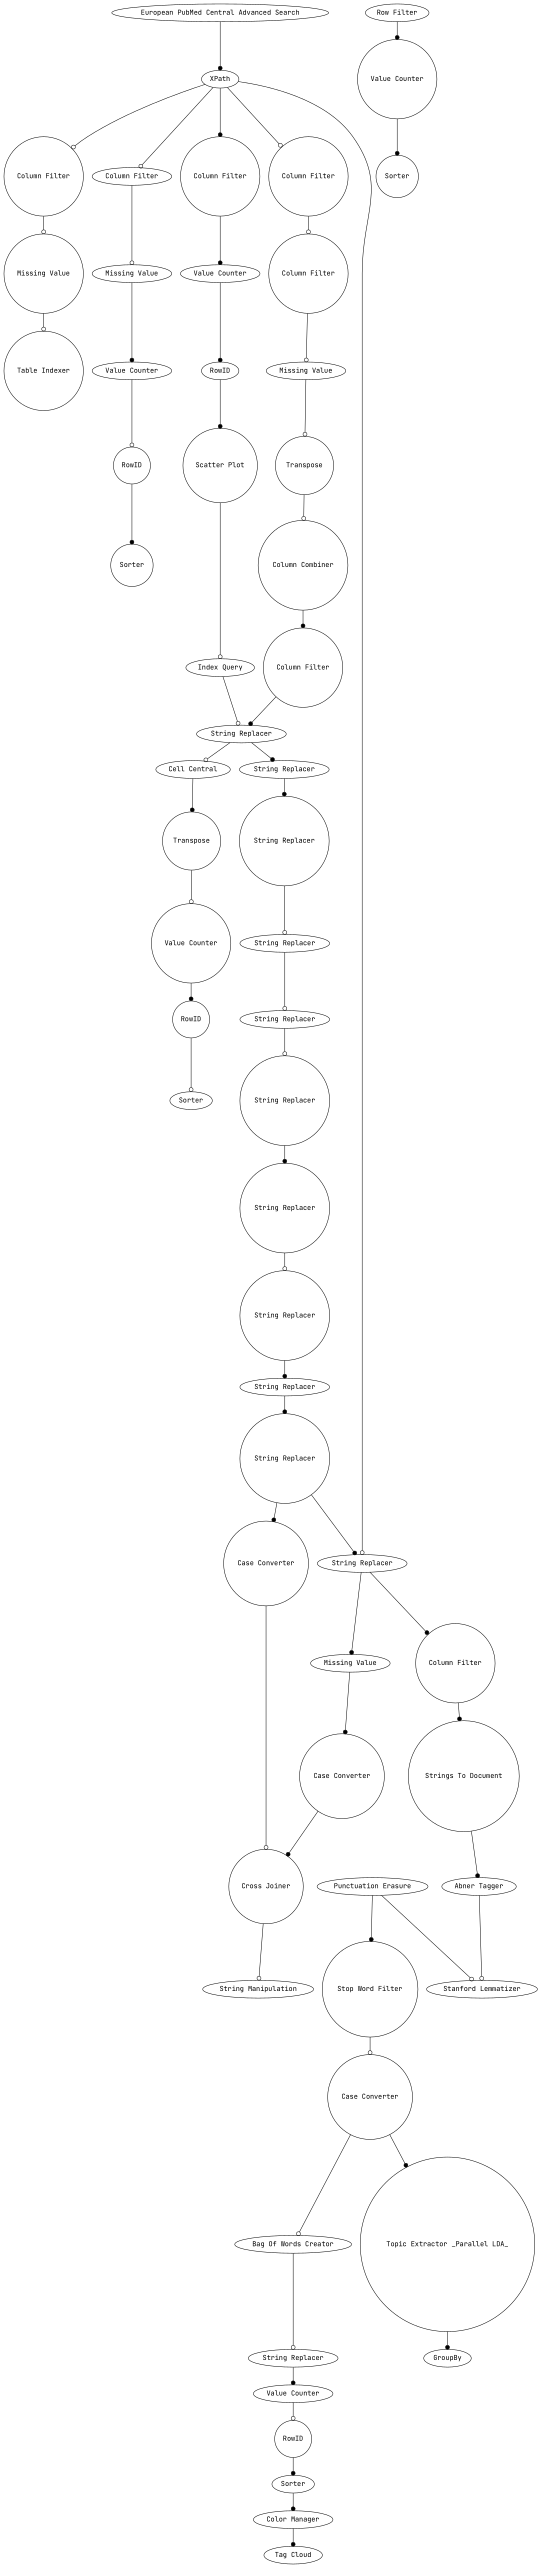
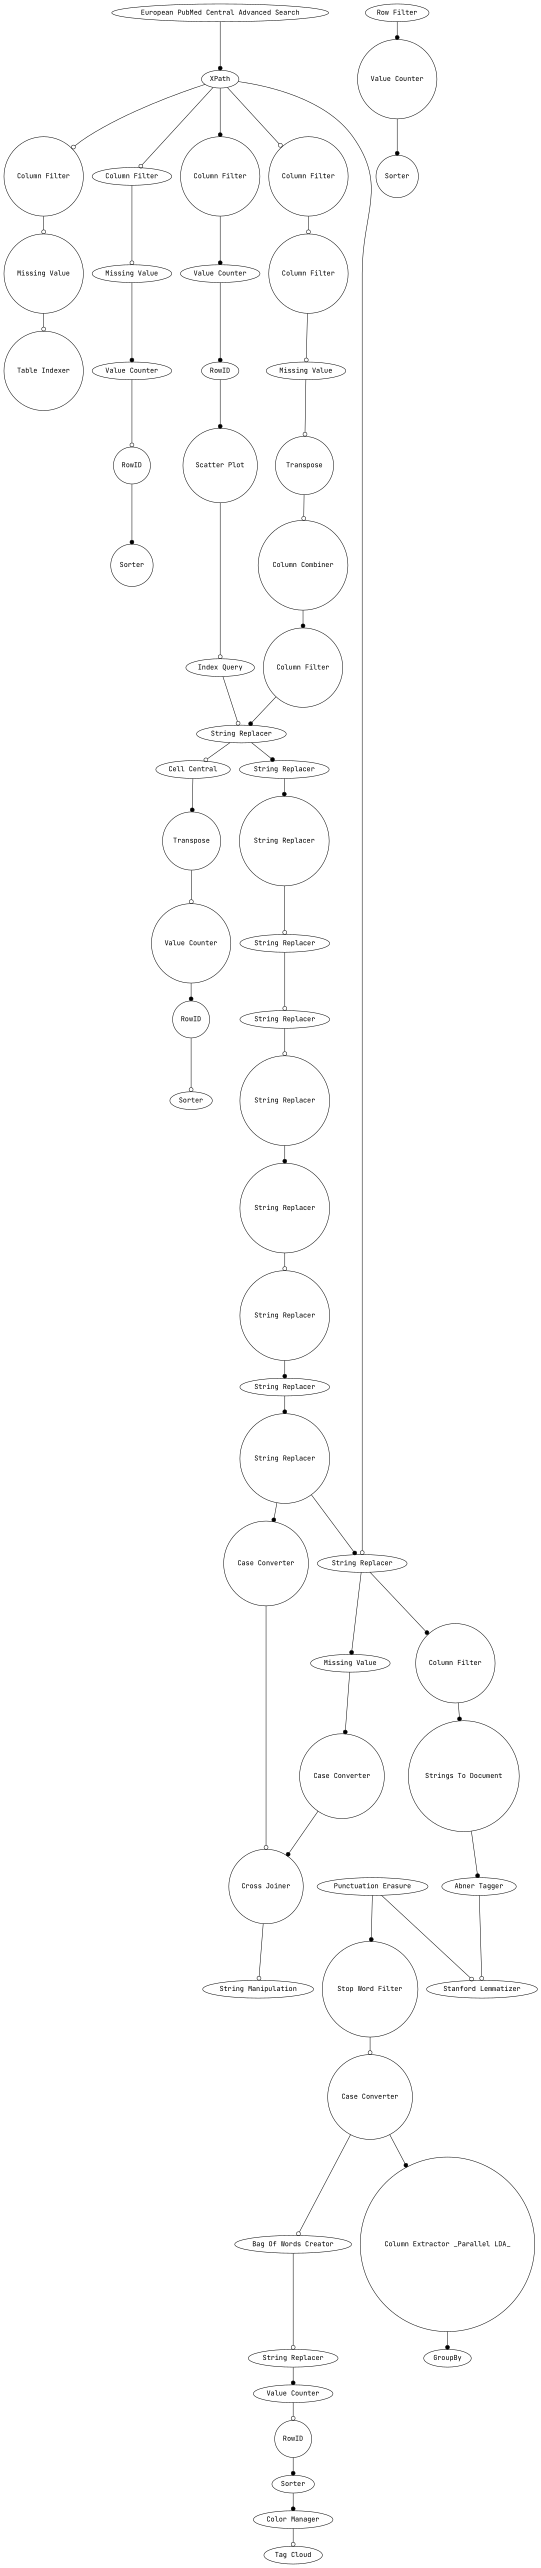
node "Topic Extractor _Parallel LDA_": label "Topic Extractor _Parallel LDA_" -> "Column Extractor _Parallel LDA_"
edge "Color Manager" -> "Tag Cloud": arrowhead dot -> odot
